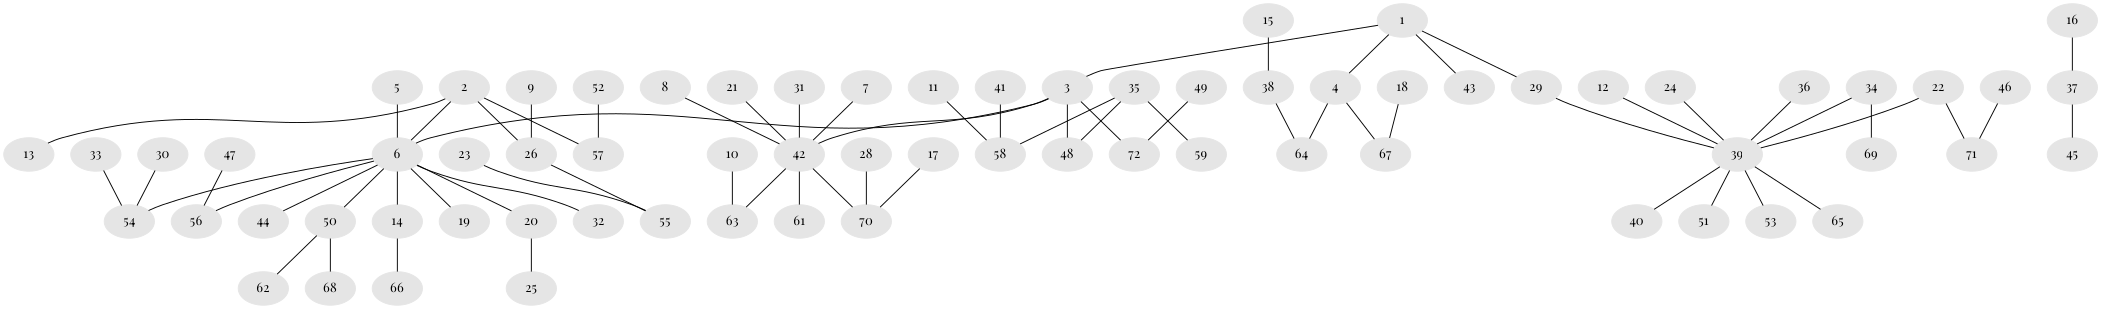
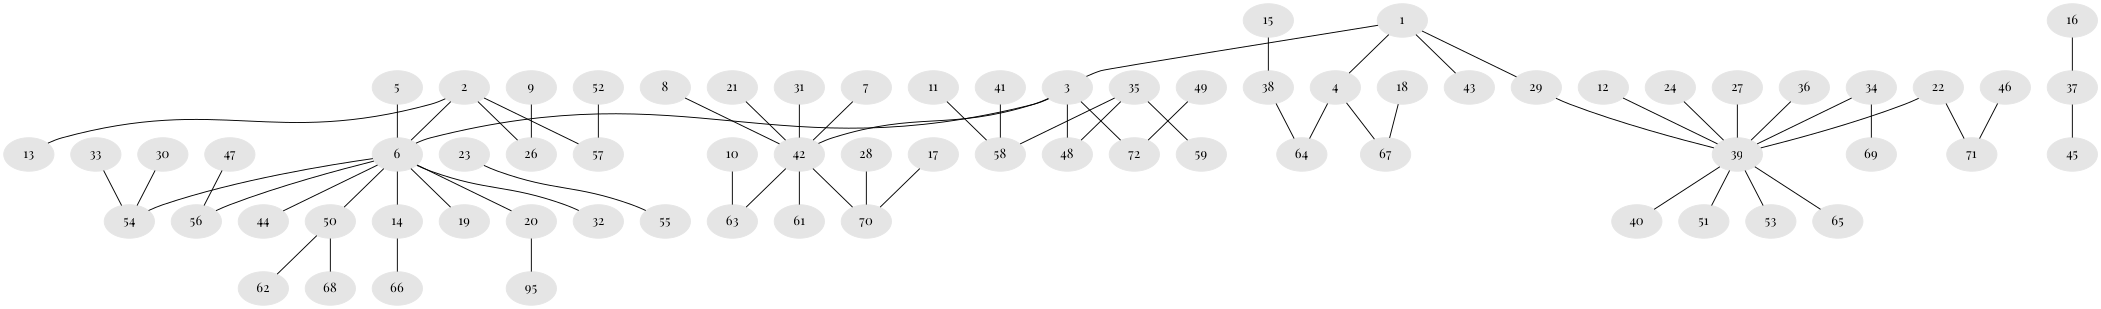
node "27": added
edge "26" -- "55": removed
node "25": label "25" -> "95"
